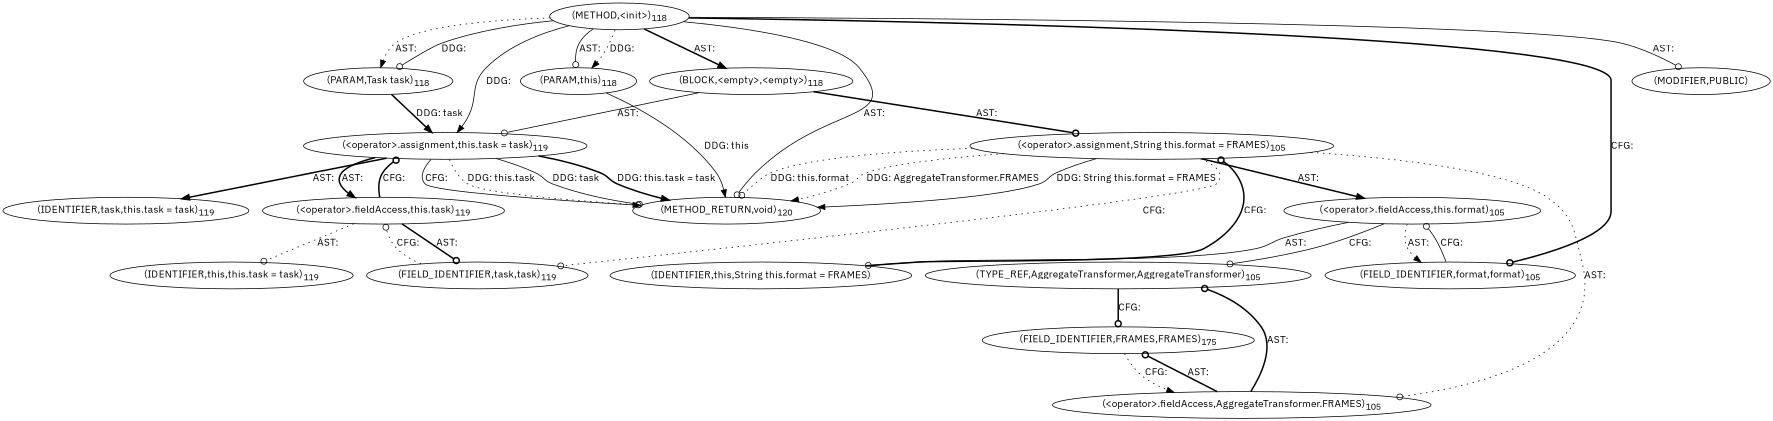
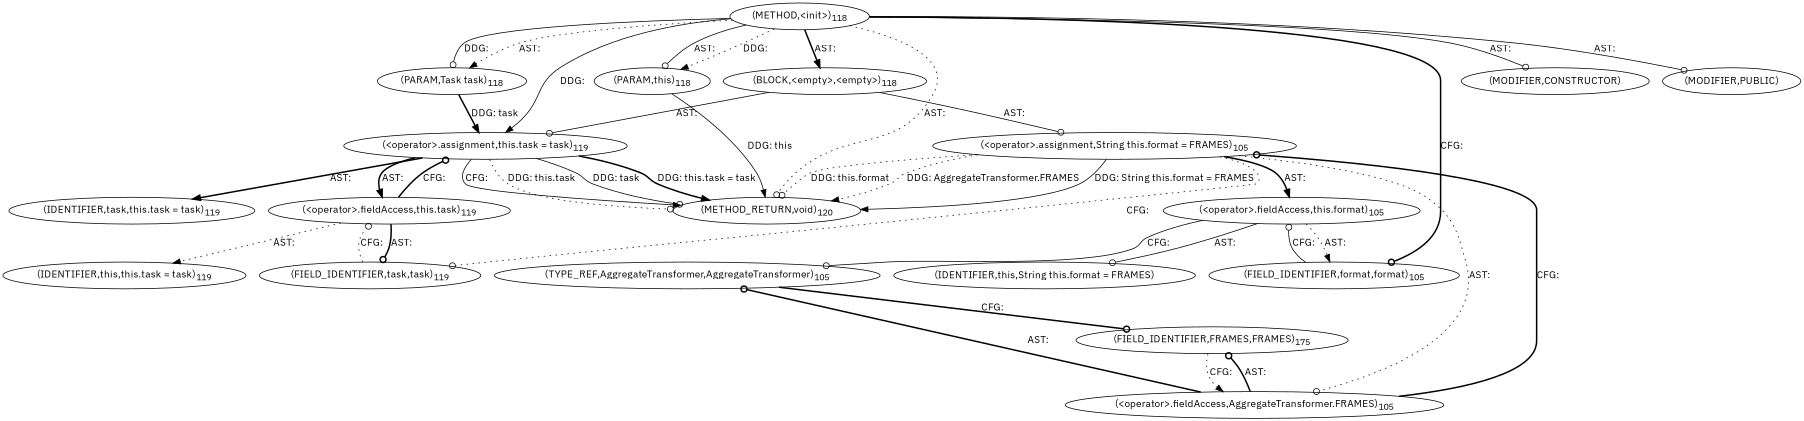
edge "(METHOD,<init>)" -> "(METHOD_RETURN,void)": style solid -> dotted
node "(MODIFIER,CONSTRUCTOR)": added
edge "(BLOCK,<empty>,<empty>)" -> "(<operator>.assignment,String this.format = FRAMES)": style bold -> solid
edge "(<operator>.fieldAccess,this.task)" -> "(IDENTIFIER,this,this.task = task)": arrowhead odot -> normal
edge "(IDENTIFIER,this,String this.format = FRAMES)" -> "(<operator>.assignment,String this.format = FRAMES)": now "(<operator>.fieldAccess,AggregateTransformer.FRAMES)" -> "(<operator>.assignment,String this.format = FRAMES)"
